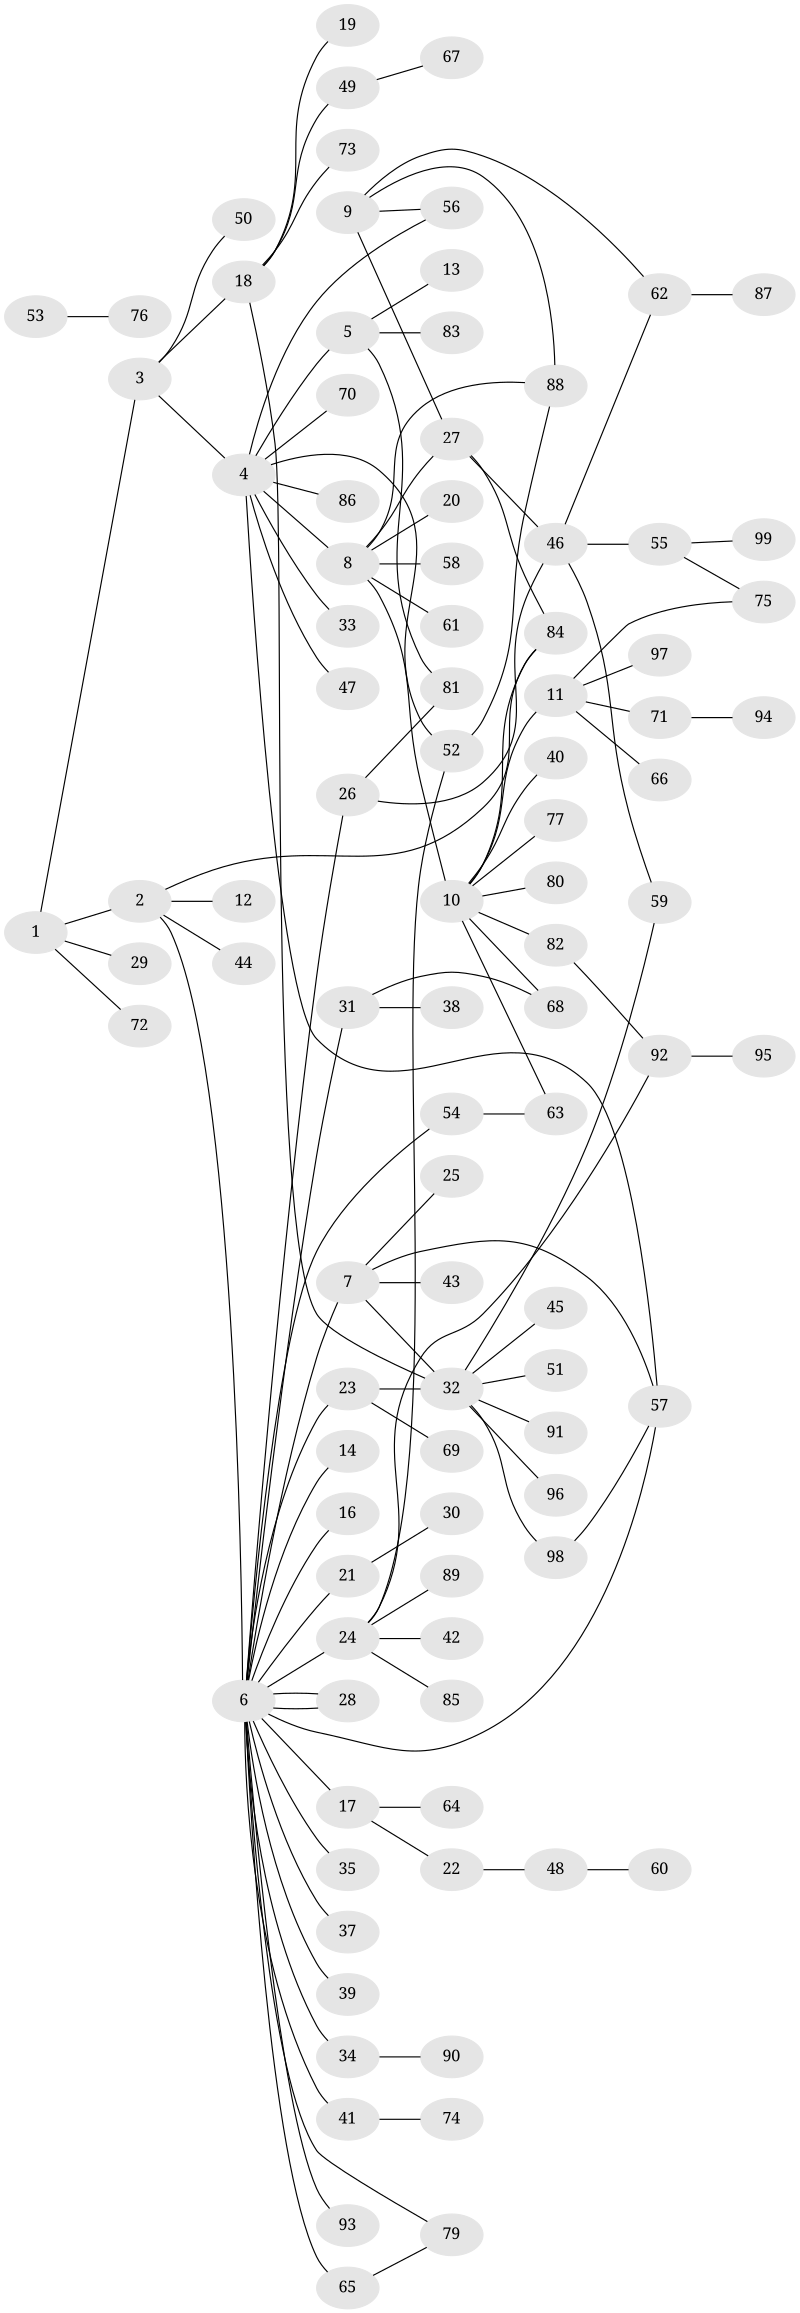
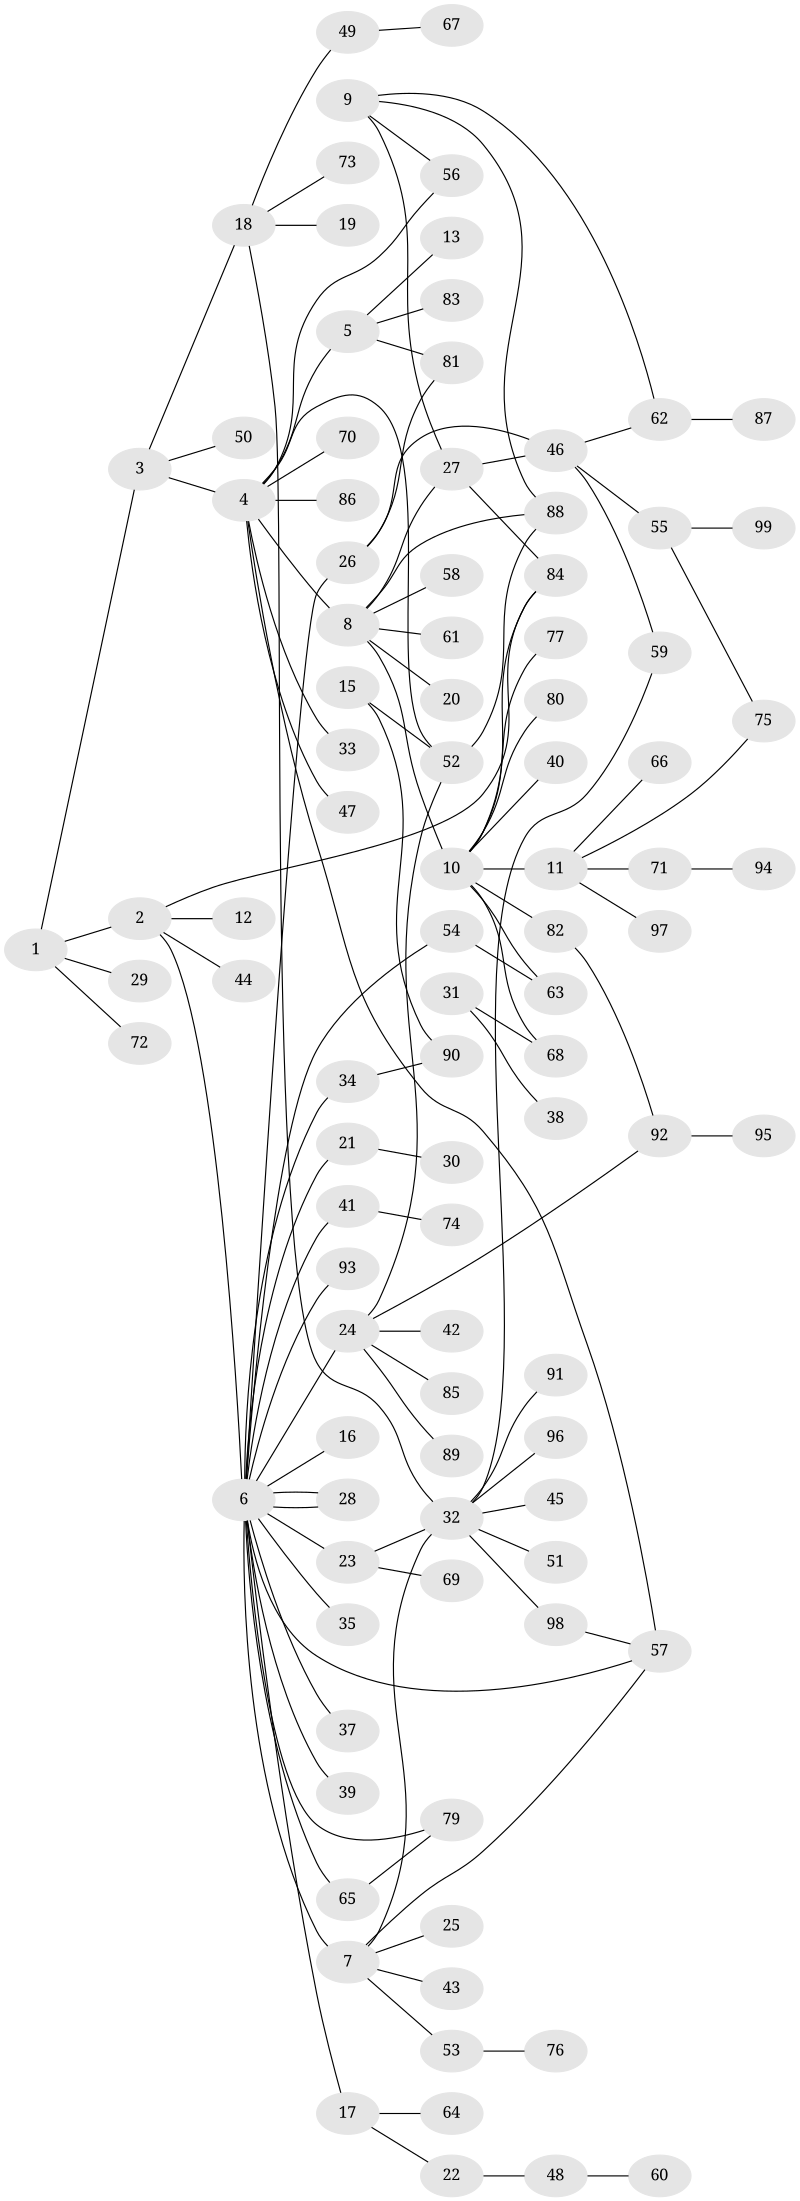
node "15": added
edge "31" -- "6": removed
node "14": removed
edge "7" -- "53": added
